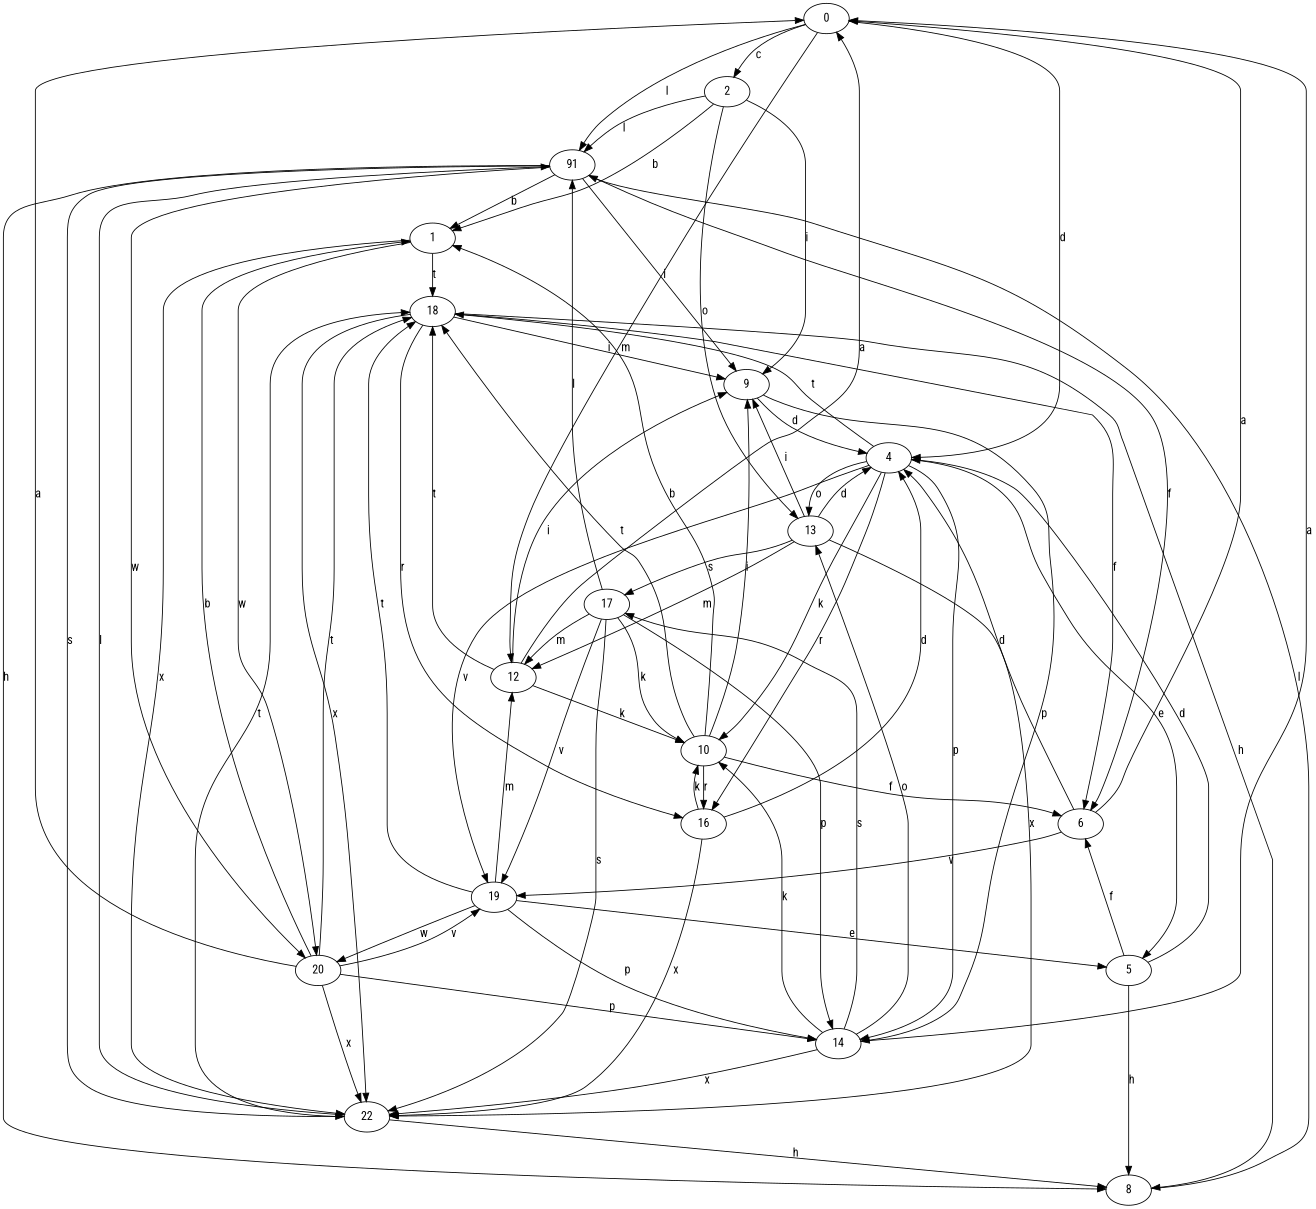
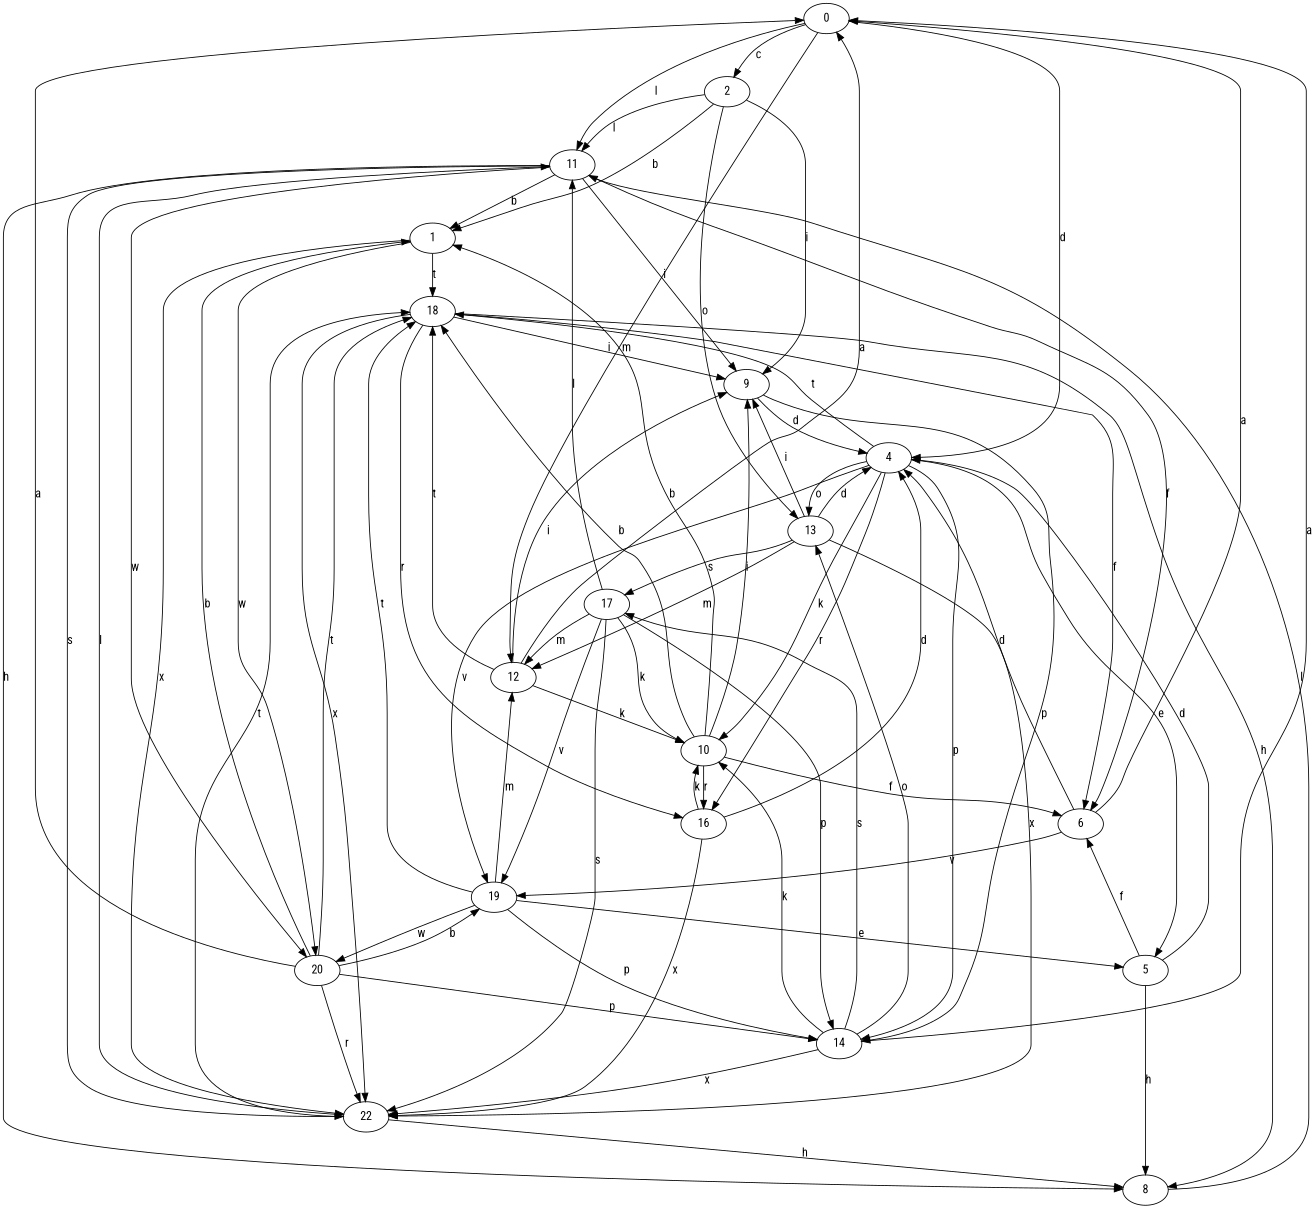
node "91": label "91" -> "11"
edge "10" -> "18": label "t" -> "b"
edge "20" -> "19": label "v" -> "b"
edge "20" -> "22": label "x" -> "r"
